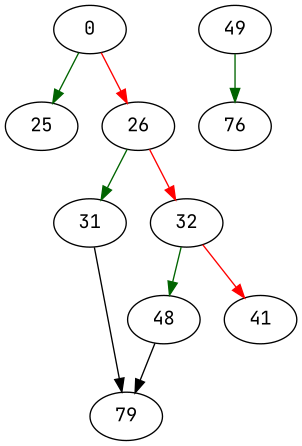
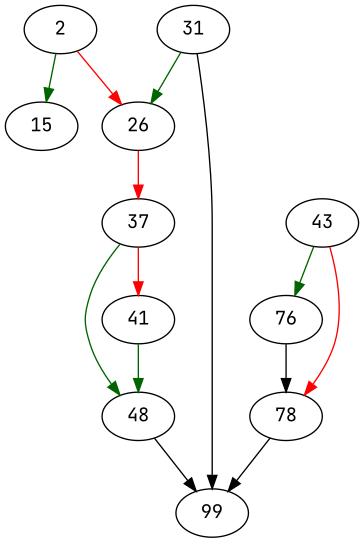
node "0": label "0" -> "2"
node "49": label "49" -> "43"
node "25": label "25" -> "15"
edge "26" -> "31": reversed
node "32": label "32" -> "37"
edge "41" -> "48": added
node "79": label "79" -> "99"
node "78": added
